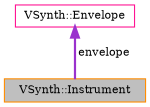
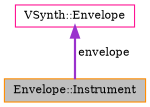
node "VSynth::Instrument": label "VSynth::Instrument" -> "Envelope::Instrument"
